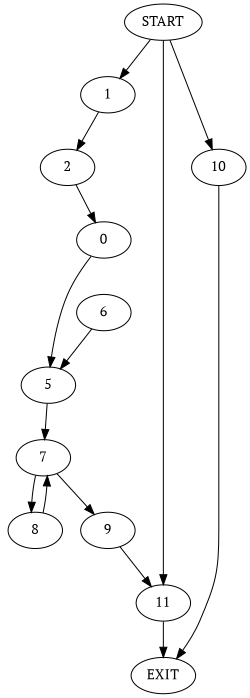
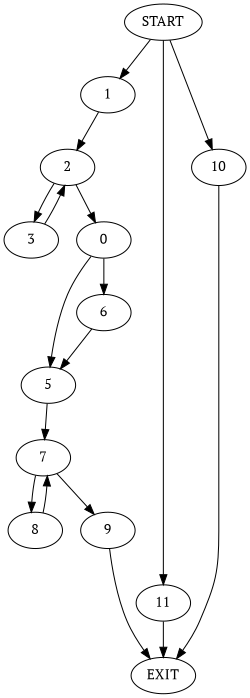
node "3": added
edge "0" -> "6": added
edge "9" -> "11": now "9" -> "EXIT"
